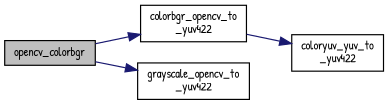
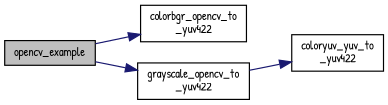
edge "colorbgr_opencv_to _yuv422" -> "coloryuv_yuv_to _yuv422": now "grayscale_opencv_to _yuv422" -> "coloryuv_yuv_to _yuv422"
node "opencv_colorbgr": label "opencv_colorbgr" -> "opencv_example"
